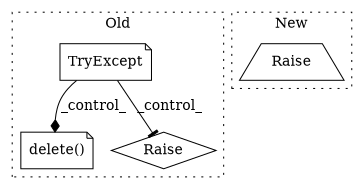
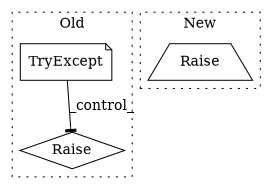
node "delete()": removed
